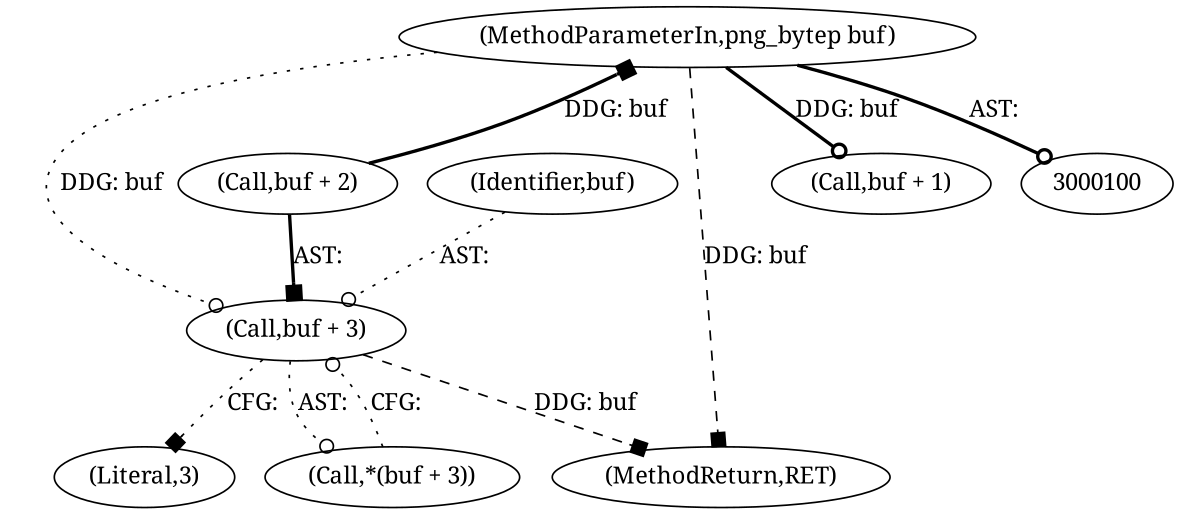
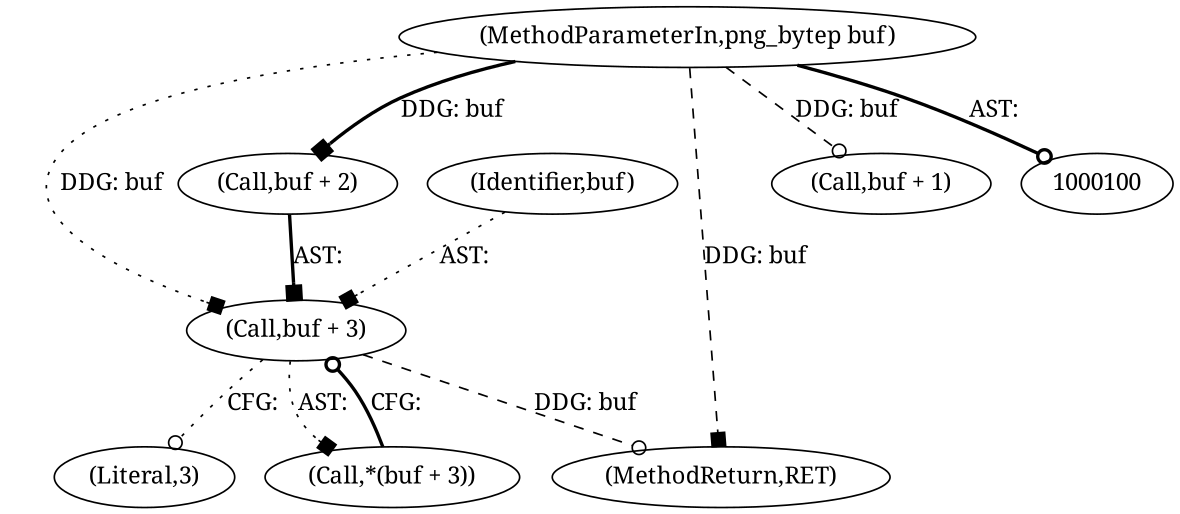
edge "(MethodParameterIn,png_bytep buf)" -> "(Call,buf + 1)": style bold -> dashed
edge "(MethodParameterIn,png_bytep buf)" -> "(Call,buf + 3)": arrowhead odot -> box
edge "(Call,buf + 2)" -> "(MethodParameterIn,png_bytep buf)": reversed
node "3000100": label "3000100" -> "1000100"
edge "(Identifier,buf)" -> "(Call,buf + 3)": arrowhead odot -> box
edge "(Call,buf + 3)" -> "(Literal,3)": arrowhead box -> odot
edge "(Call,buf + 3)" -> "(MethodReturn,RET)": arrowhead box -> odot
edge "(Call,buf + 3)" -> "(Call,*(buf + 3))": arrowhead odot -> box
edge "(Call,*(buf + 3))" -> "(Call,buf + 3)": style dotted -> bold
